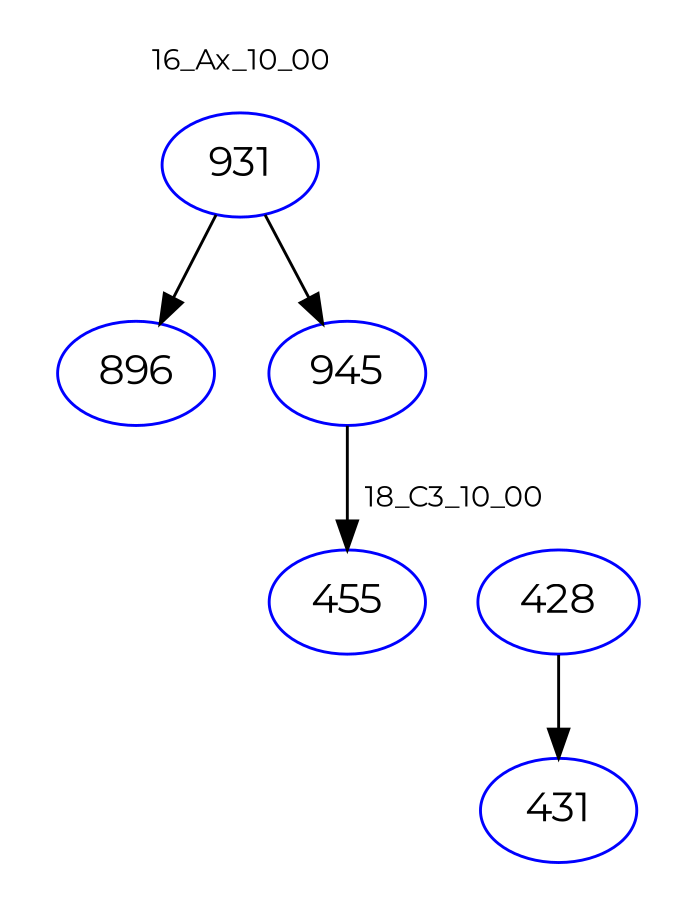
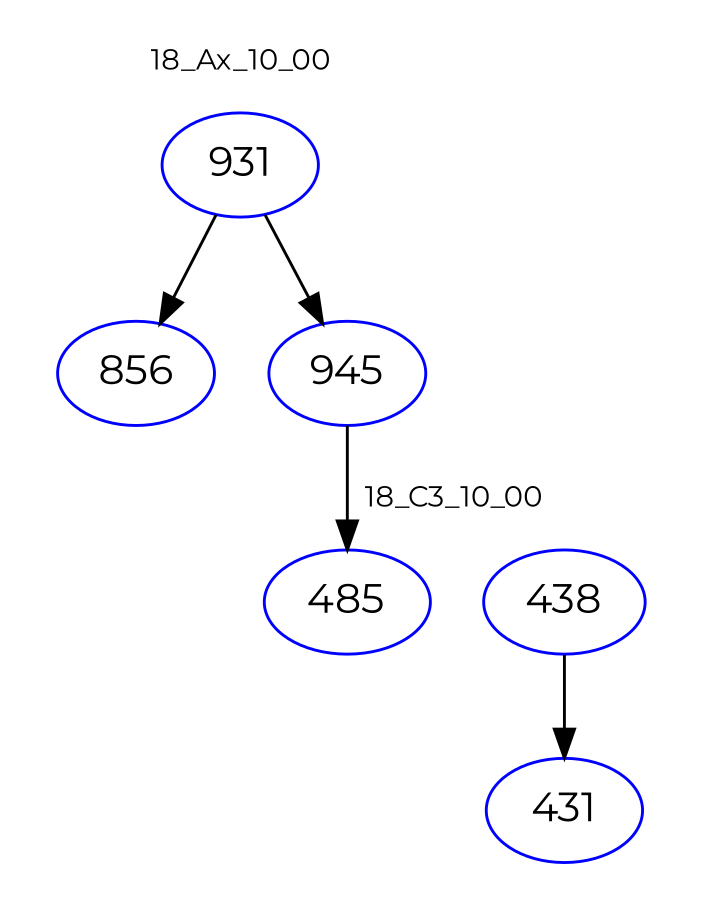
cluster "16_Ax_10_00": label "16_Ax_10_00" -> "18_Ax_10_00"
node "896": label "896" -> "856"
node "455": label "455" -> "485"
node "428": label "428" -> "438"
